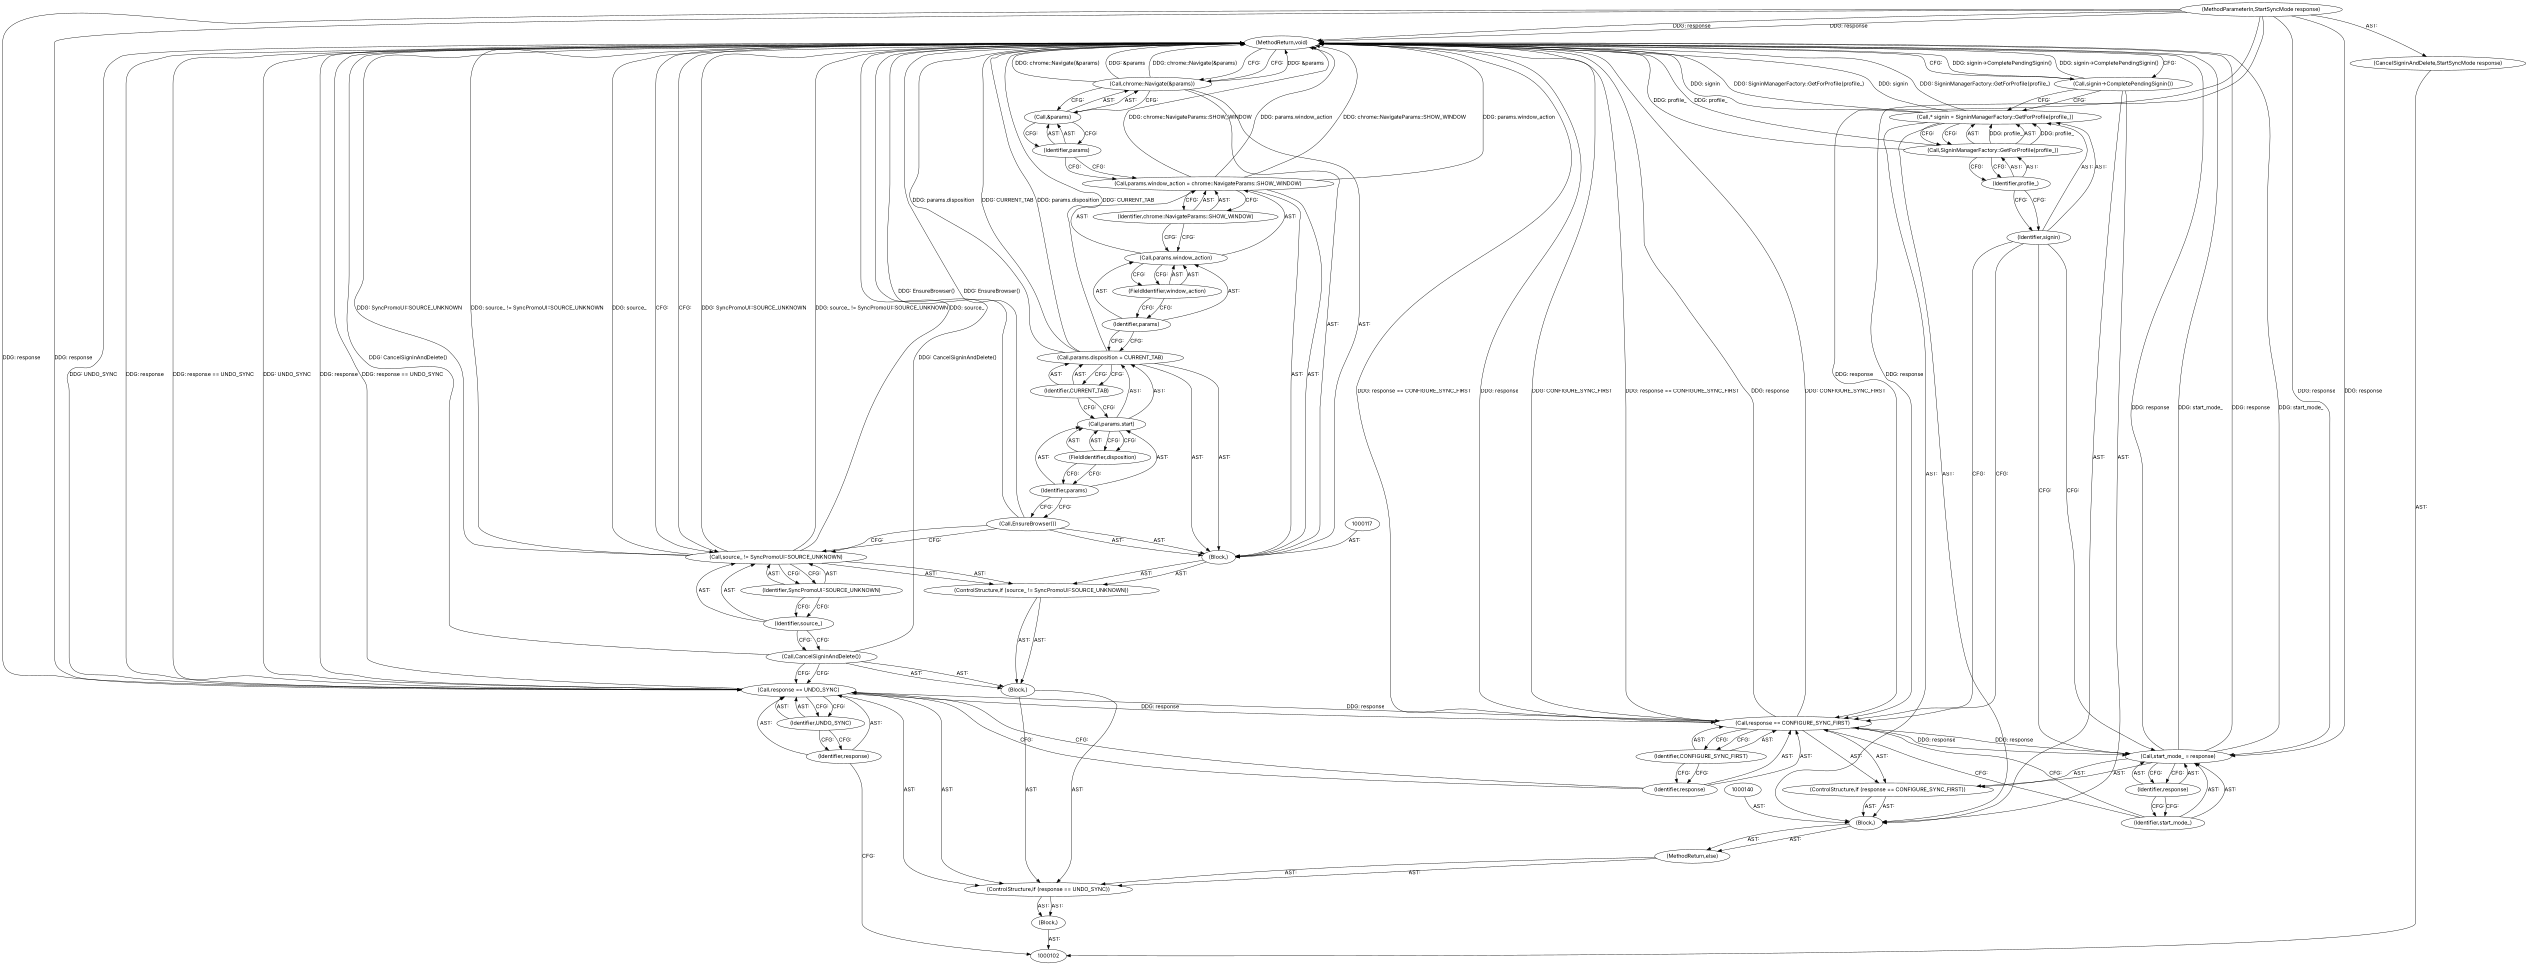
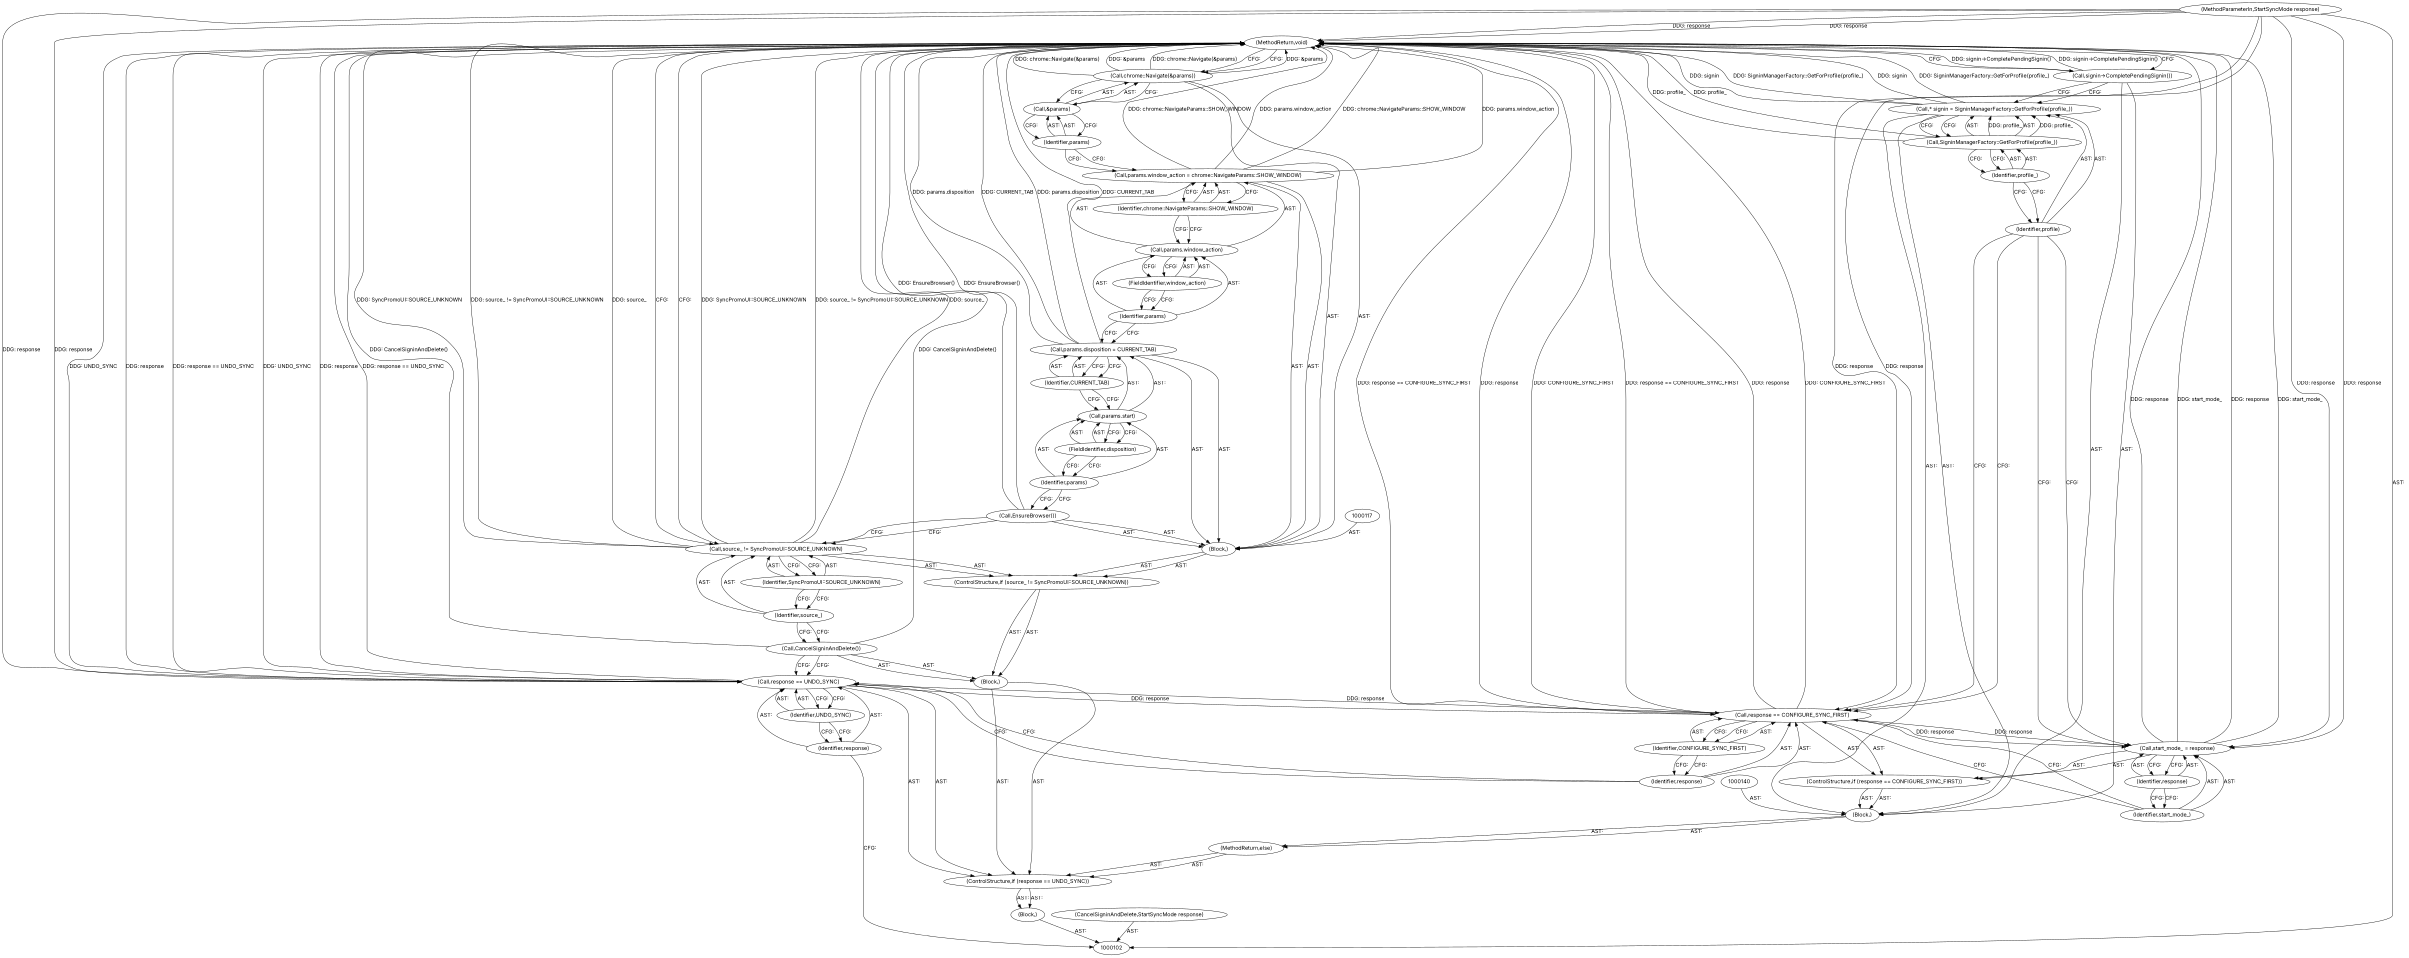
edge "(MethodParameterIn,StartSyncMode response)" -> "(CancelSigninAndDelete,StartSyncMode response)": now "(MethodParameterIn,StartSyncMode response)" -> "1000102"
node "(Identifier,signin)": label "(Identifier,signin)" -> "(Identifier,profile)"
